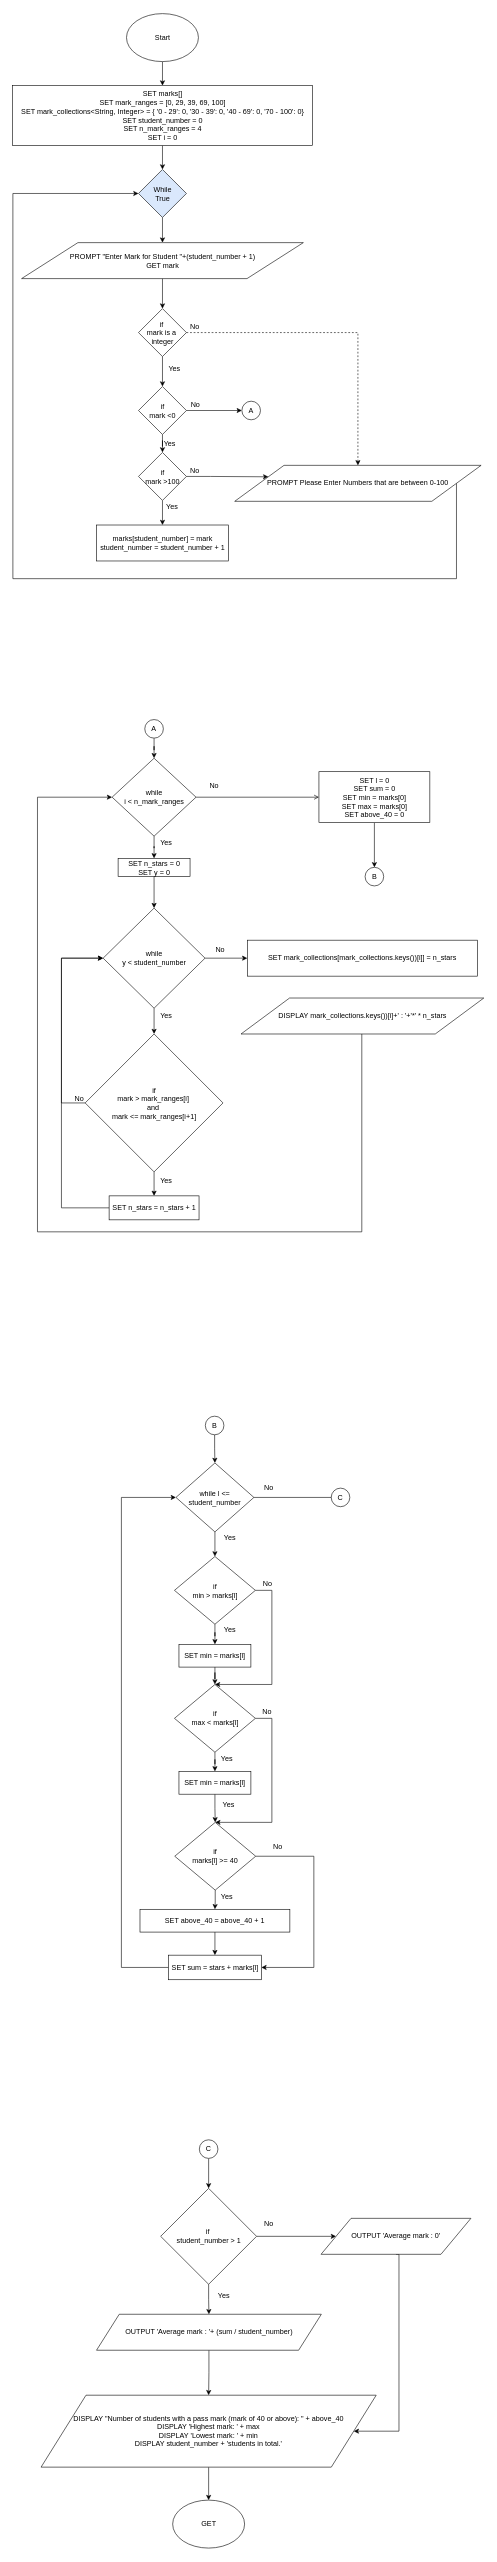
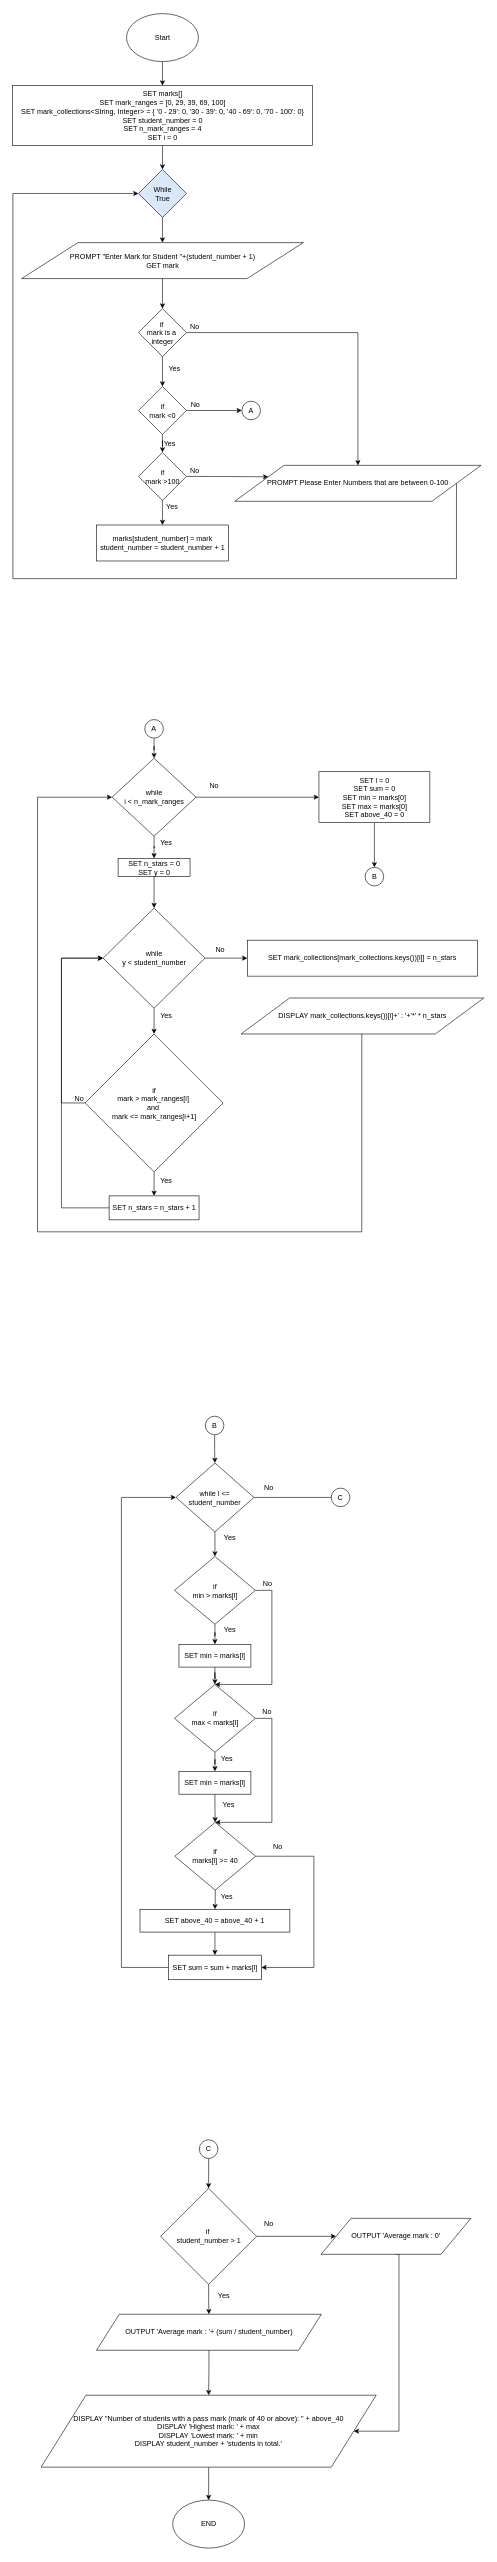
edge "if mark is a integer" -> "PROMPT Please Enter Numbers that are between 0-100": style dashed -> solid
edge "while i < n_mark_ranges" -> "SET l = 0 SET sum = 0 SET min = marks[0] SET max = marks[0] SET above_40 = 0": arrowhead open -> classic
node "SET sum = stars + marks[l]": label "SET sum = stars + marks[l]" -> "SET sum = sum + marks[l]"
node "GET": label "GET" -> "END"
